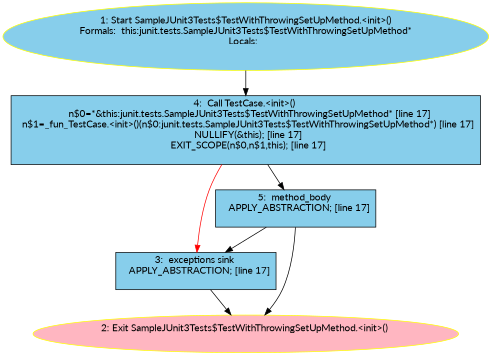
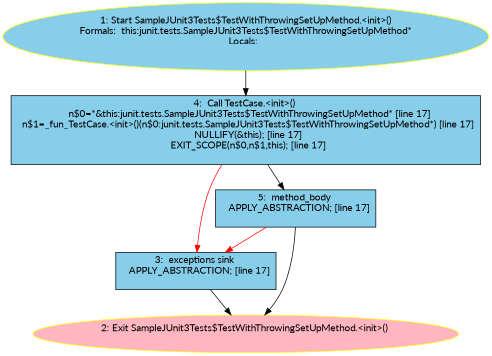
edge "5:  method_body APPLY_ABSTRACTION; [line 17]" -> "3:  exceptions sink APPLY_ABSTRACTION; [line 17]": color black -> red
